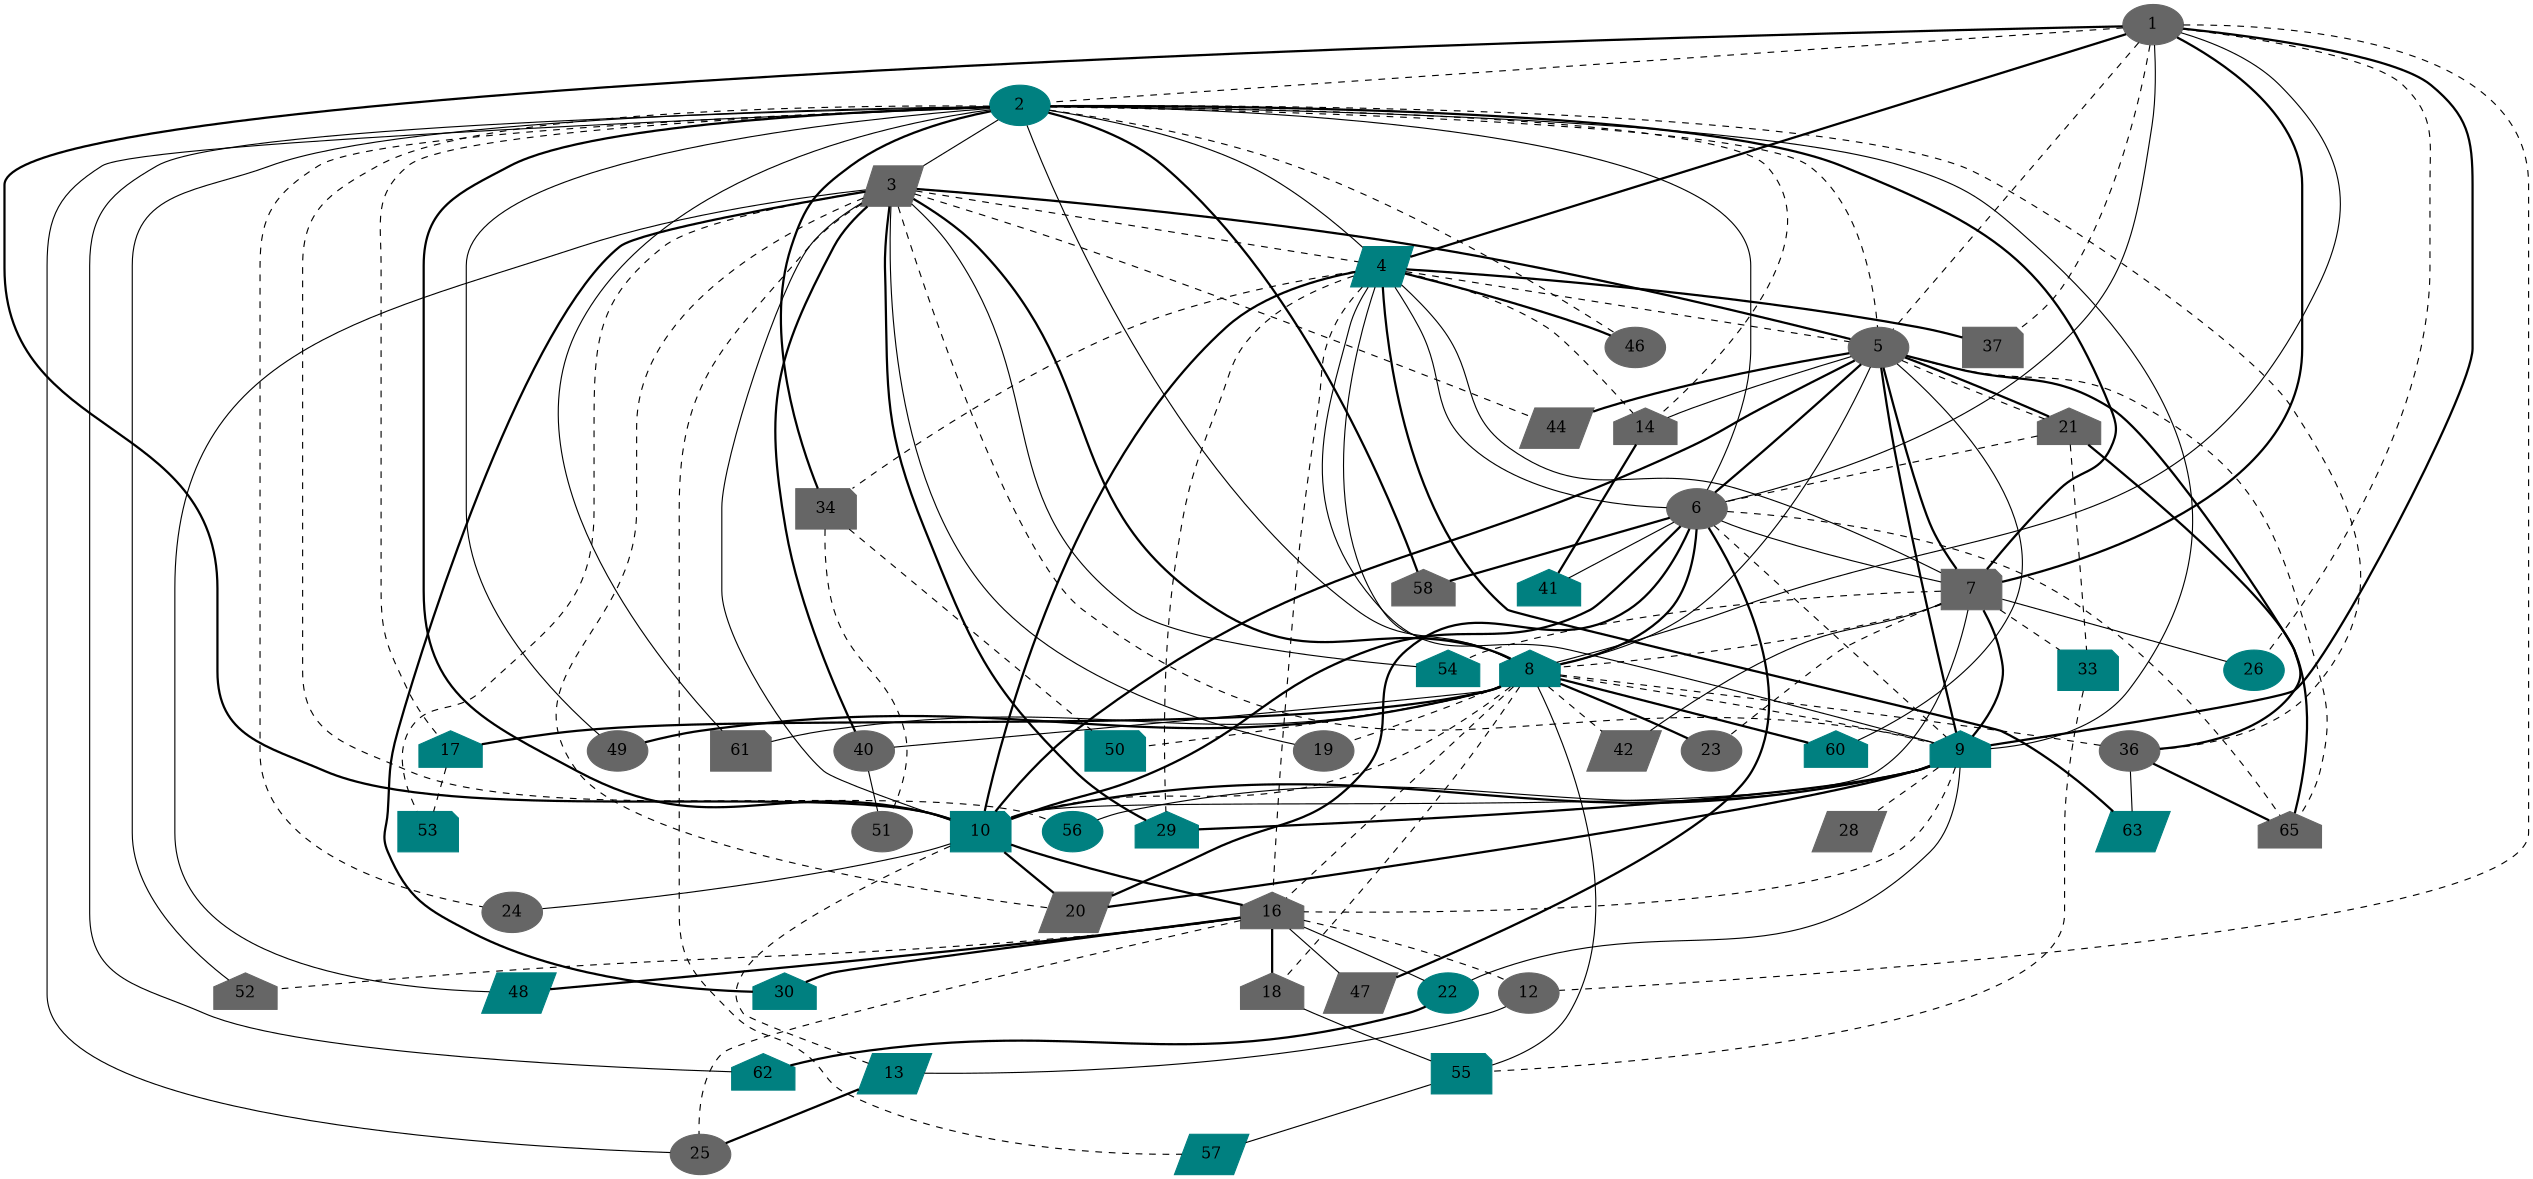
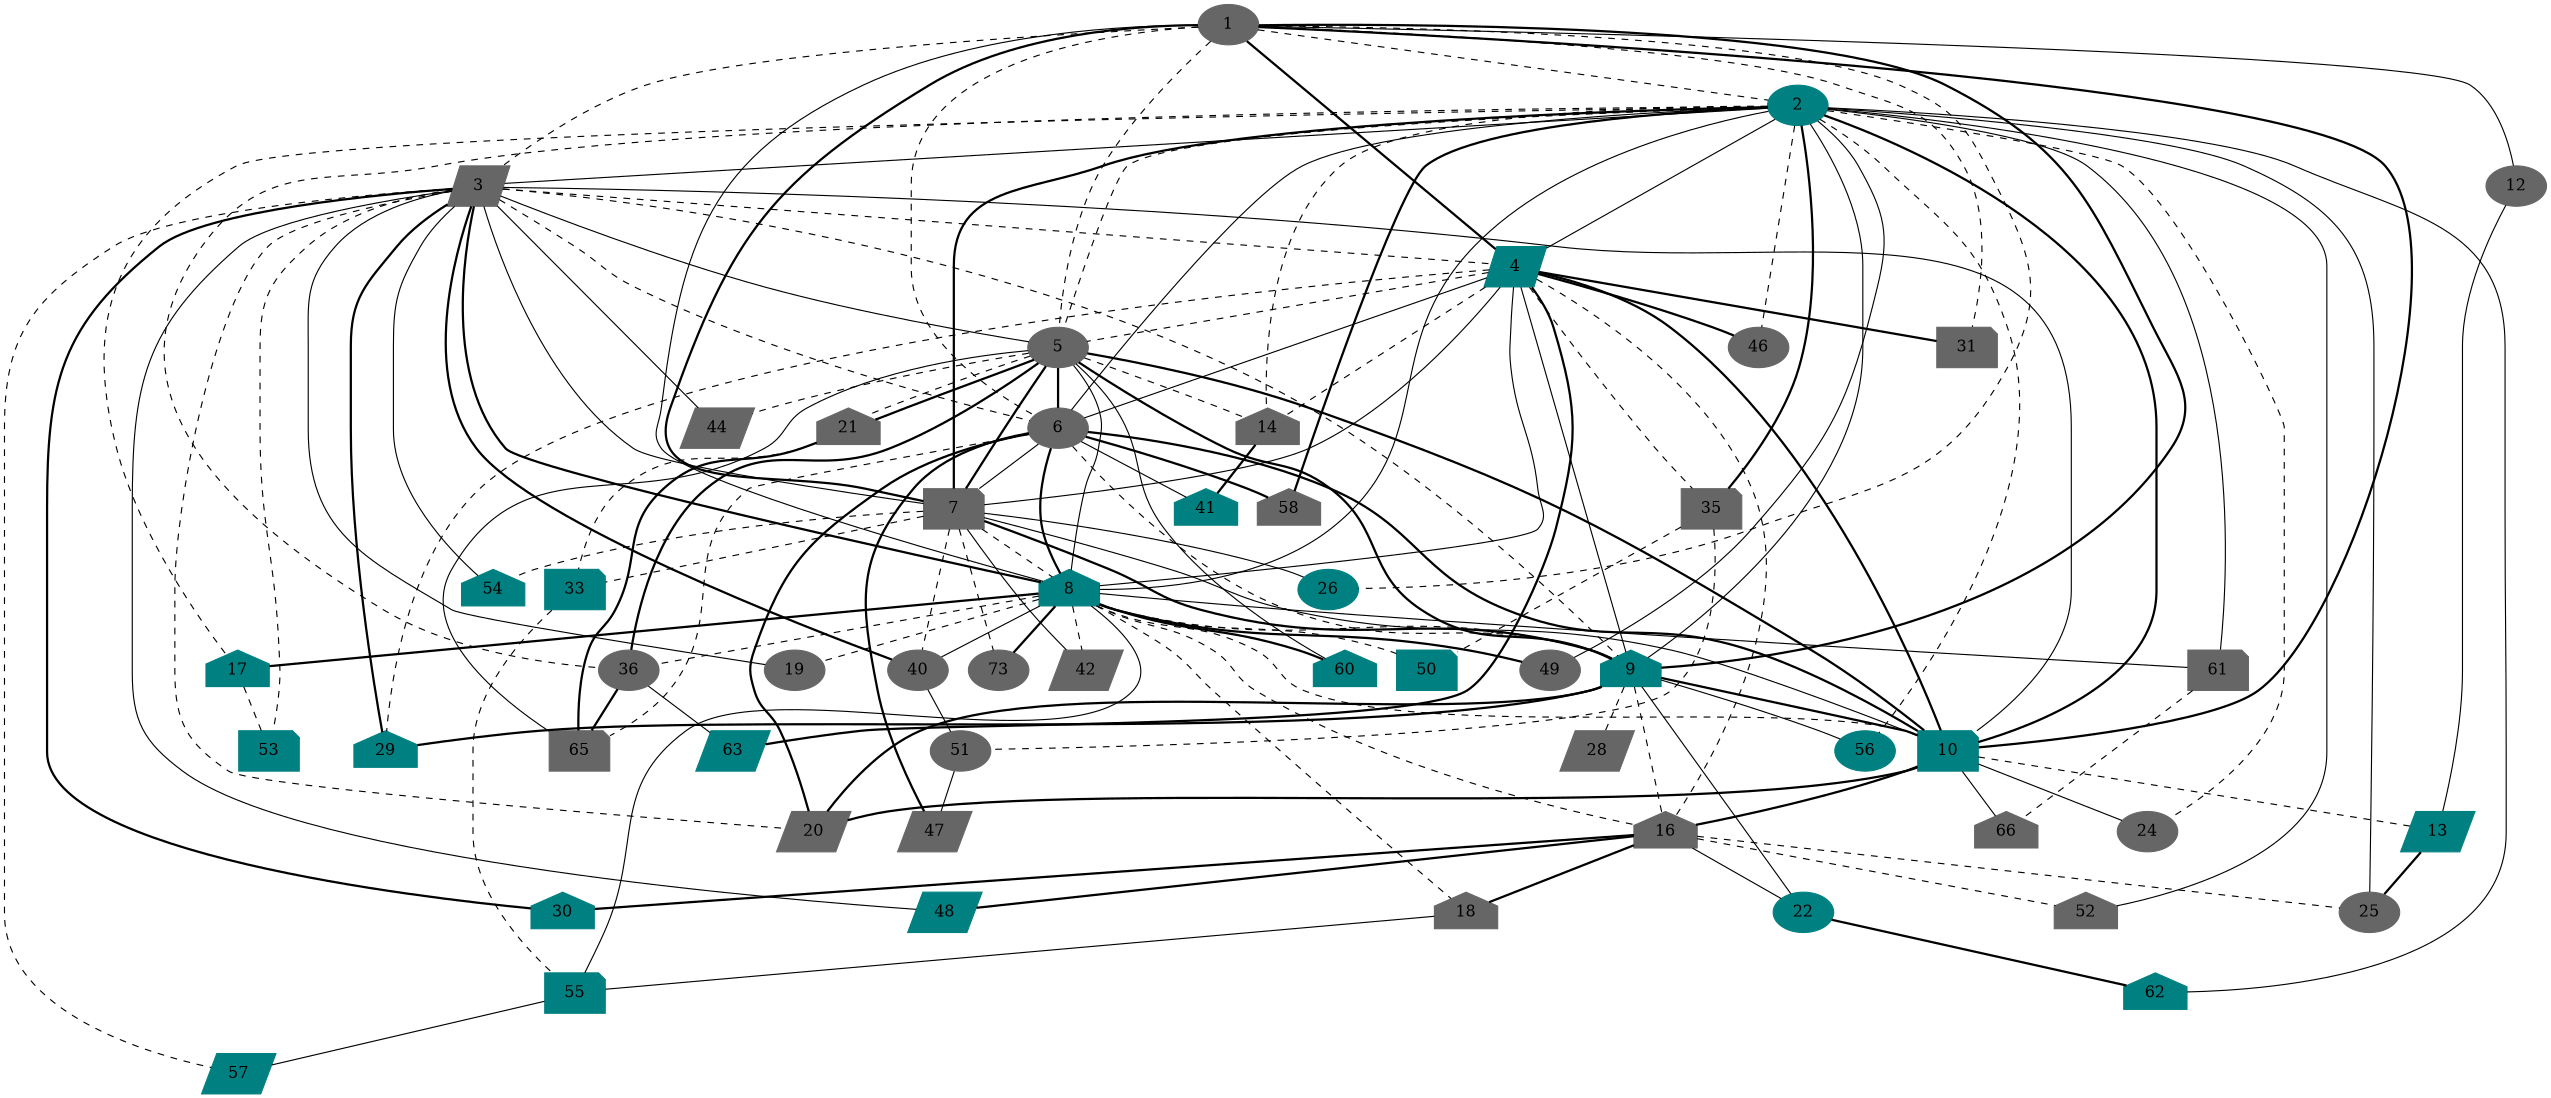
edge "1" -- "3": added
edge "3" -- "5": style bold -> solid
edge "3" -- "44": style dashed -> solid
node "37": label "37" -> "31"
edge "1" -- "6": style solid -> dashed
edge "5" -- "44": style bold -> dashed
edge "5" -- "14": style solid -> dashed
edge "3" -- "7": added
edge "5" -- "65": style dashed -> solid
edge "21" -- "6": now "3" -- "6"
node "34": label "34" -> "35"
edge "7" -- "40": added
node "23": label "23" -> "73"
edge "1" -- "12": style dashed -> solid
node "66": added
node "65": shape house -> note
edge "16" -- "12": removed
edge "16" -- "47": now "51" -- "47"
